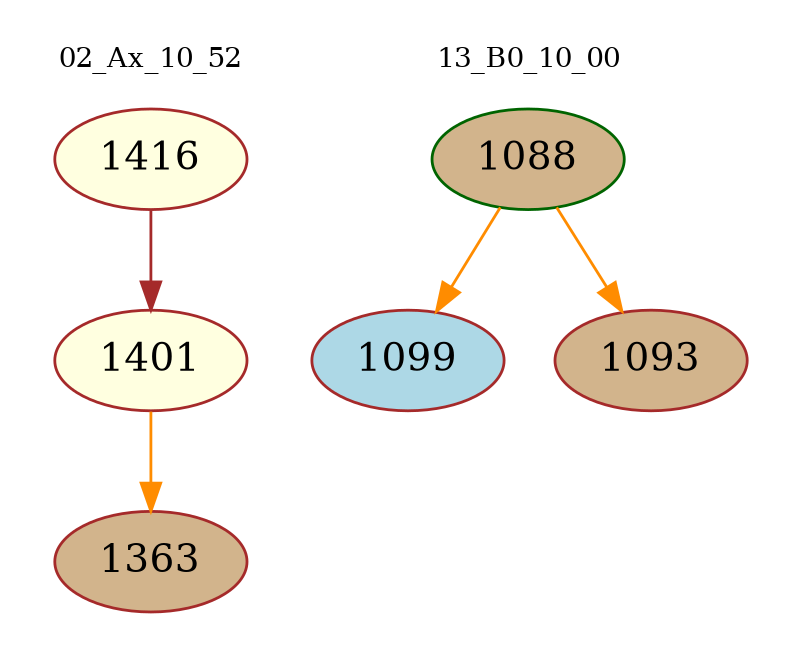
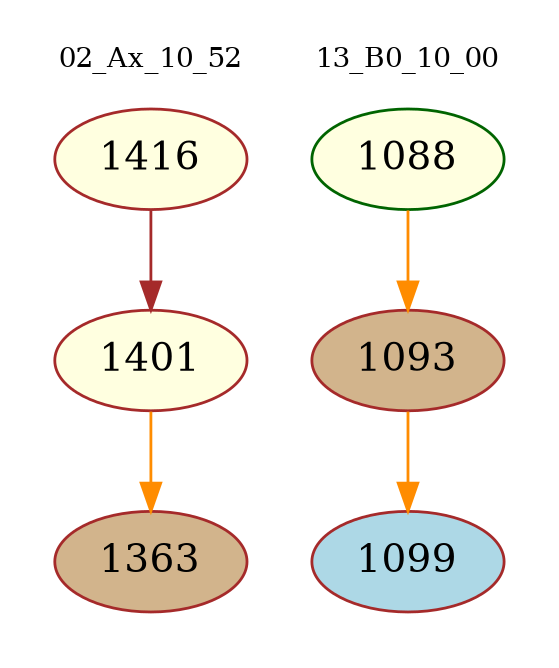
node "1088": fillcolor tan -> lightyellow
edge "1088" -> "1099": now "1093" -> "1099"
